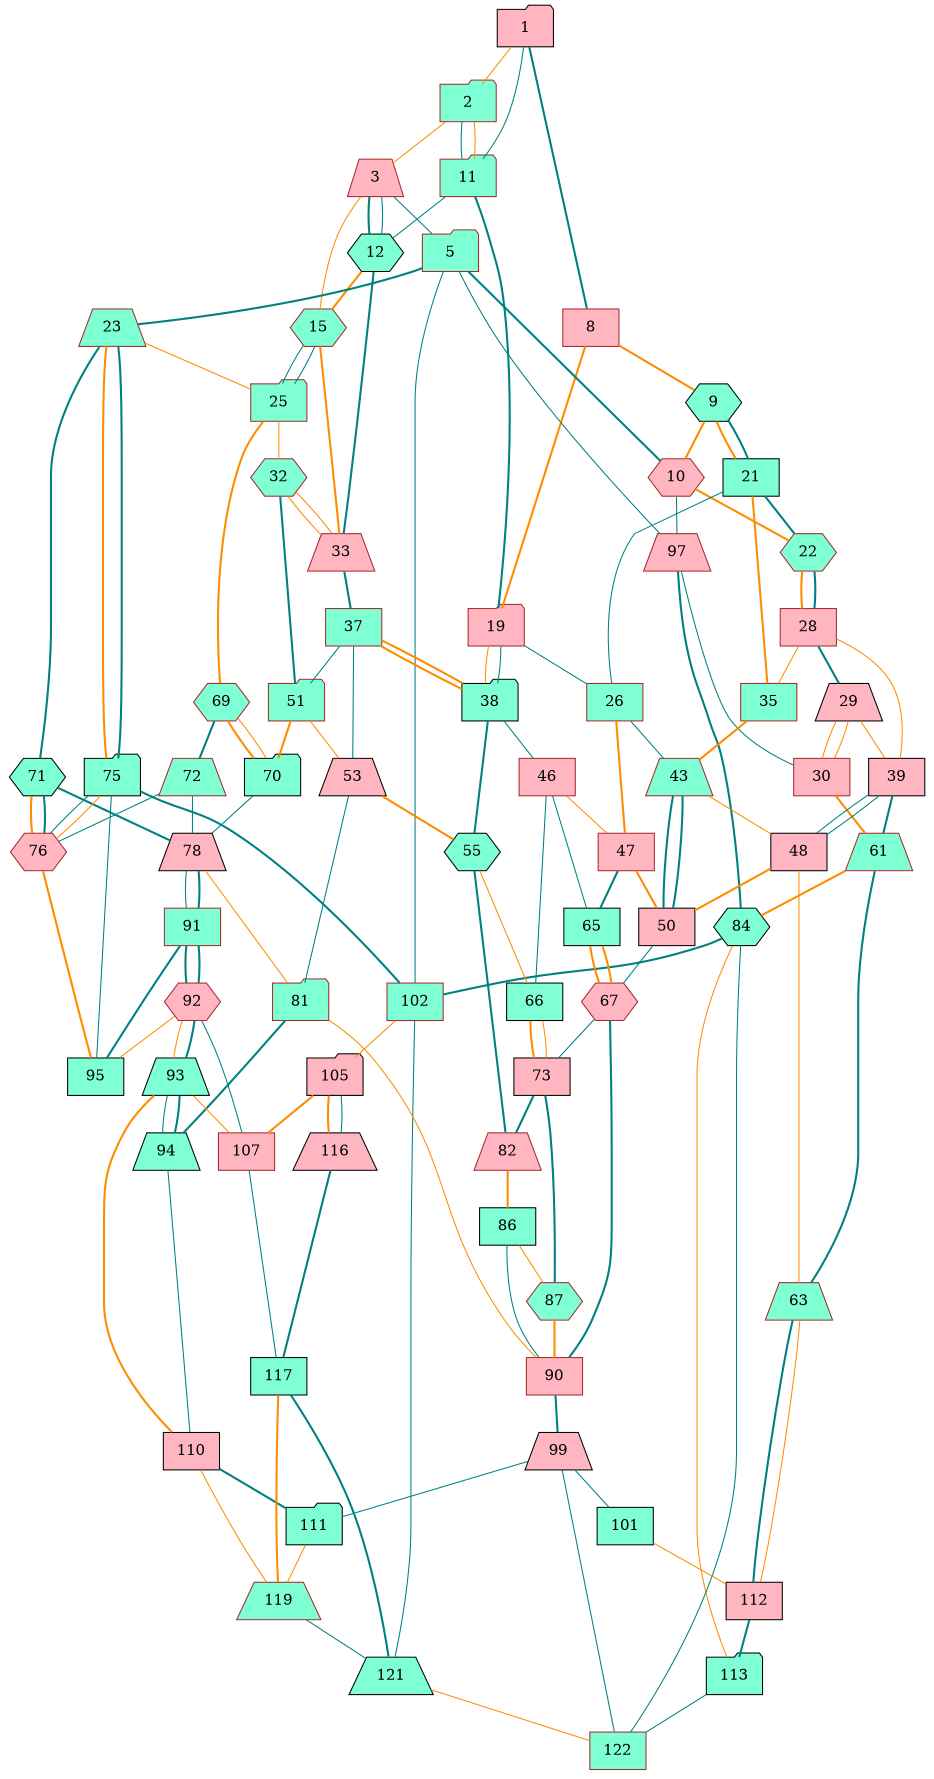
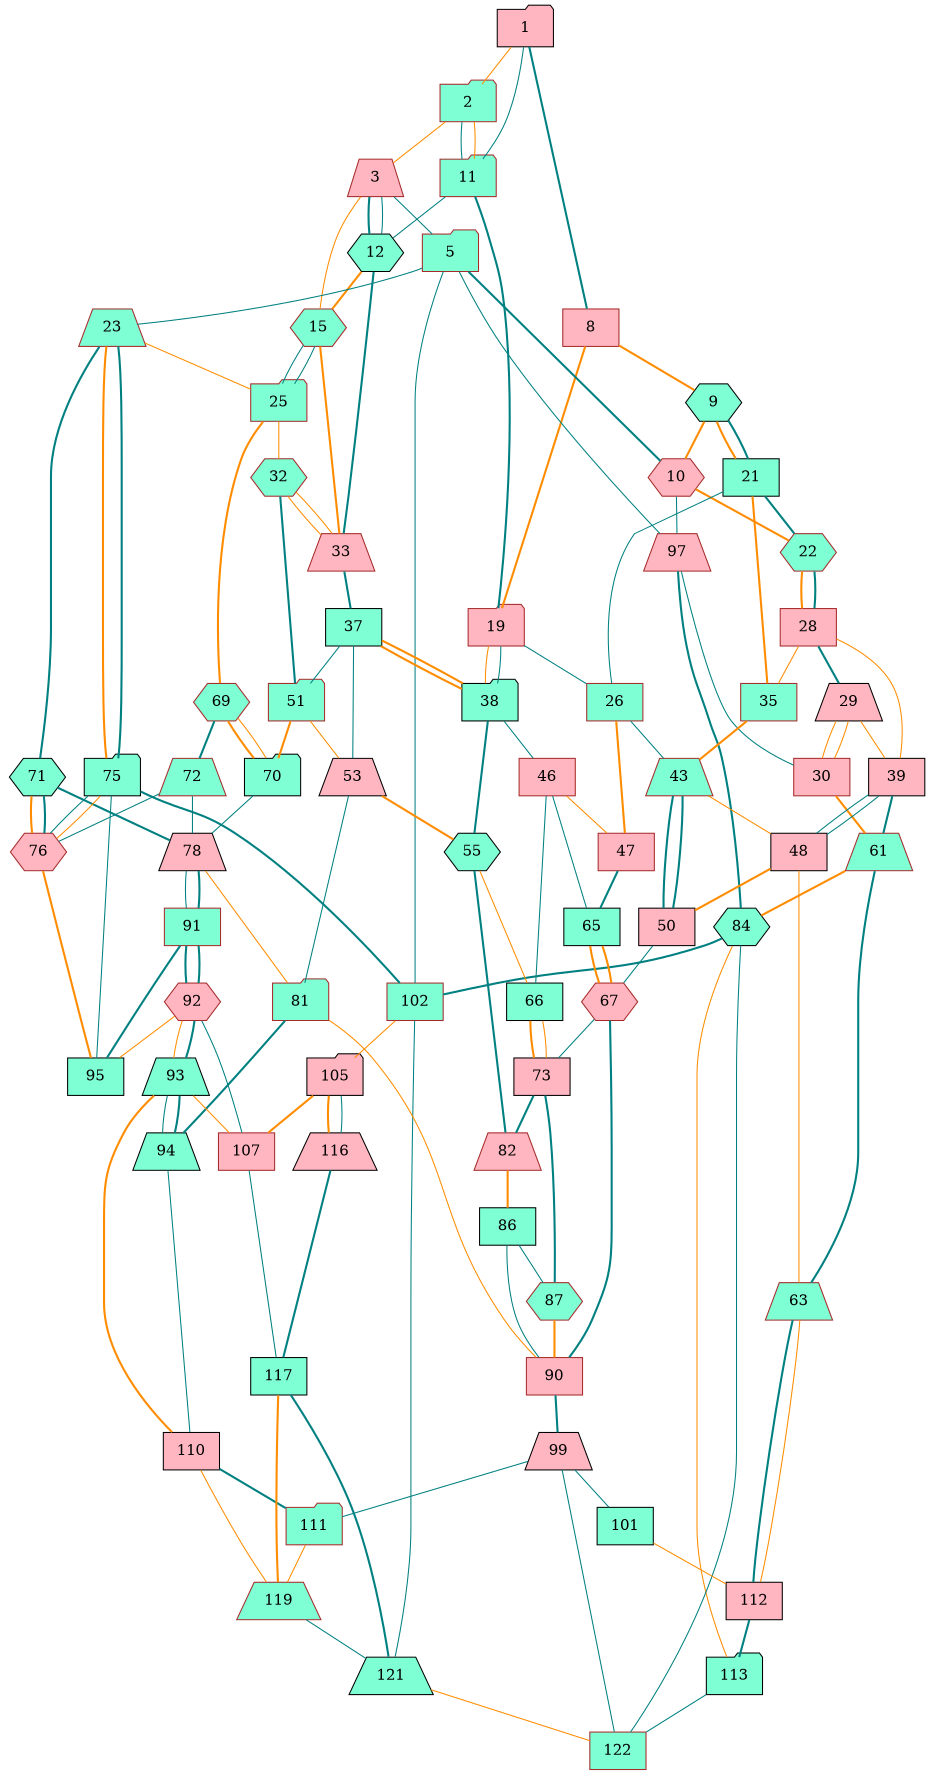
edge "5" -- "23": style bold -> solid
node "37": color brown -> black
edge "47" -- "50": removed
edge "86" -- "87": color darkorange -> teal
node "111": color black -> brown
